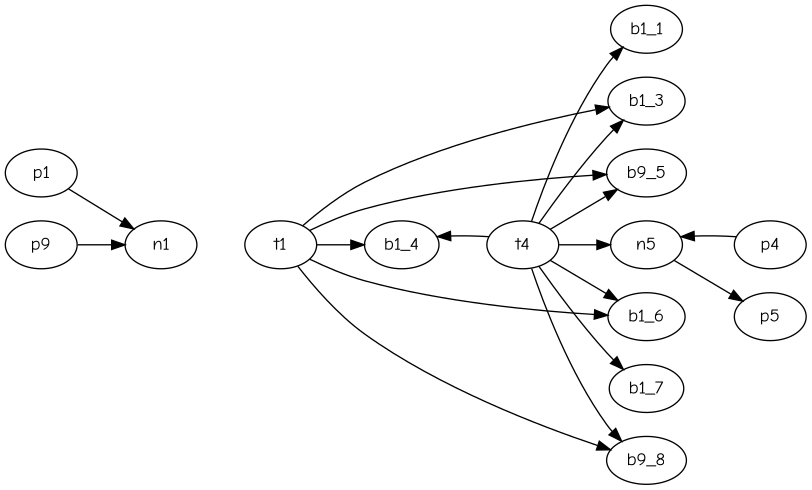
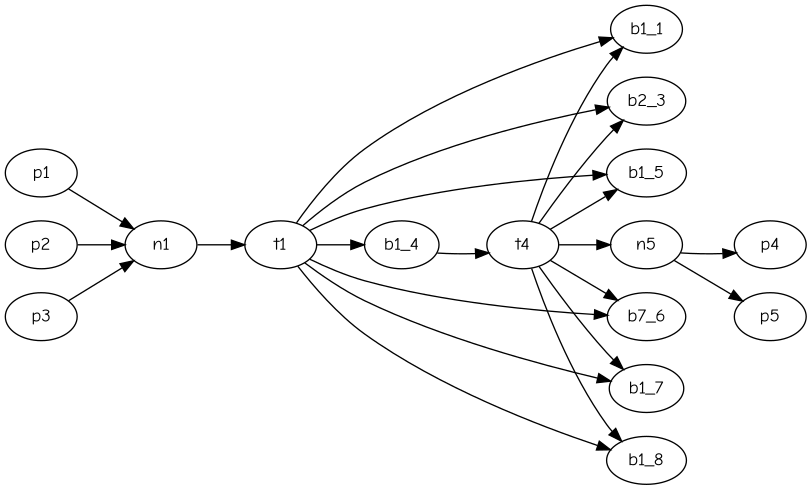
node "b1_3": label "b1_3" -> "b2_3"
edge "t1" -> "b1_1": added
node "b9_5": label "b9_5" -> "b1_5"
edge "t4" -> "b1_4": reversed
edge "p4" -> "n5": reversed
node "p9": label "p9" -> "p2"
edge "n1" -> "t1": added
node "p3": added
node "b1_6": label "b1_6" -> "b7_6"
edge "t1" -> "b1_7": added
node "b9_8": label "b9_8" -> "b1_8"
